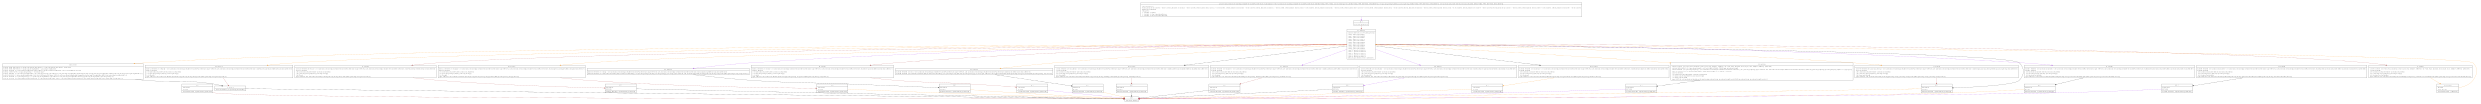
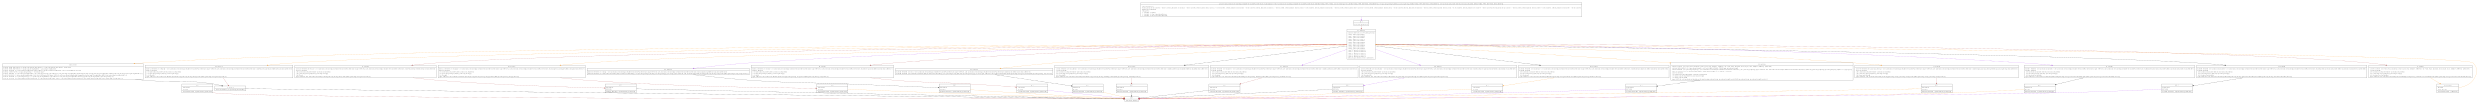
edge "37: 0x0000" -> "67: ?": now "37: 0x0000" -> "53: 0x0089"
